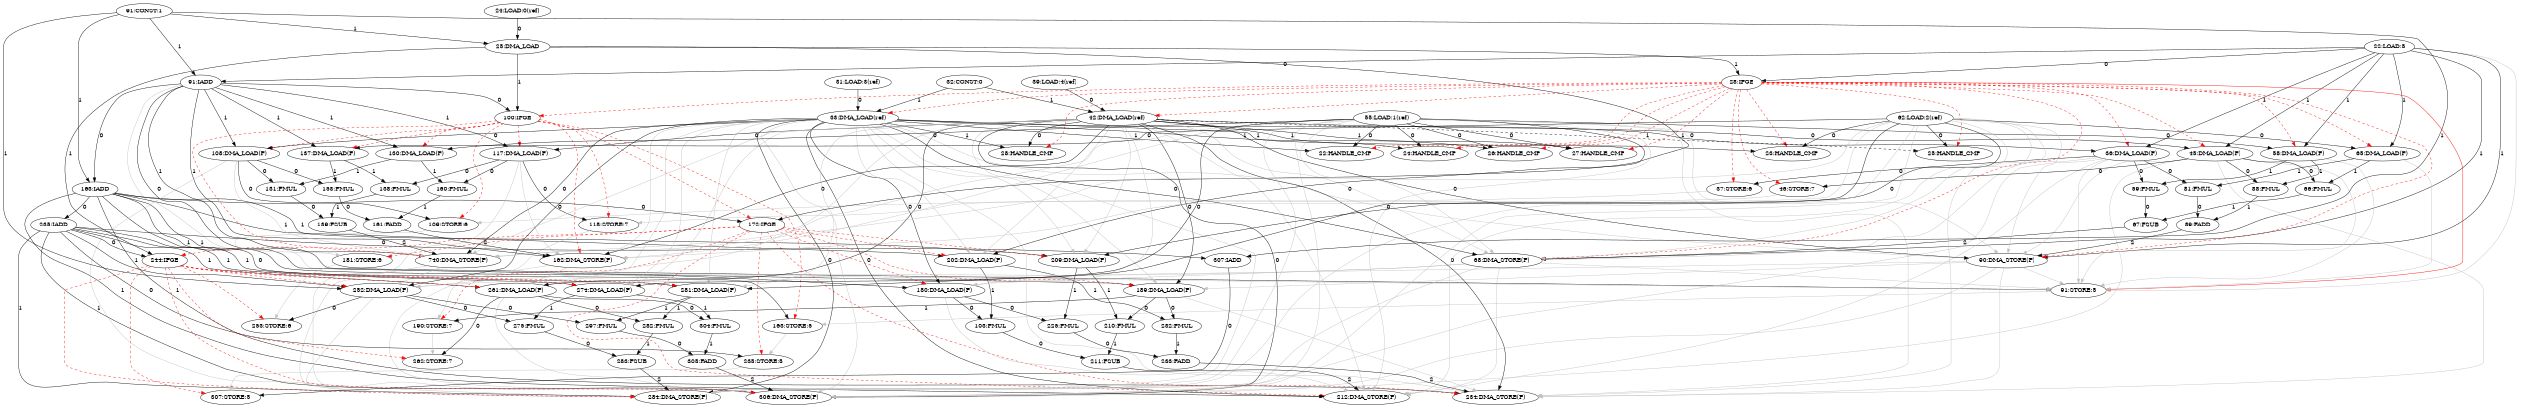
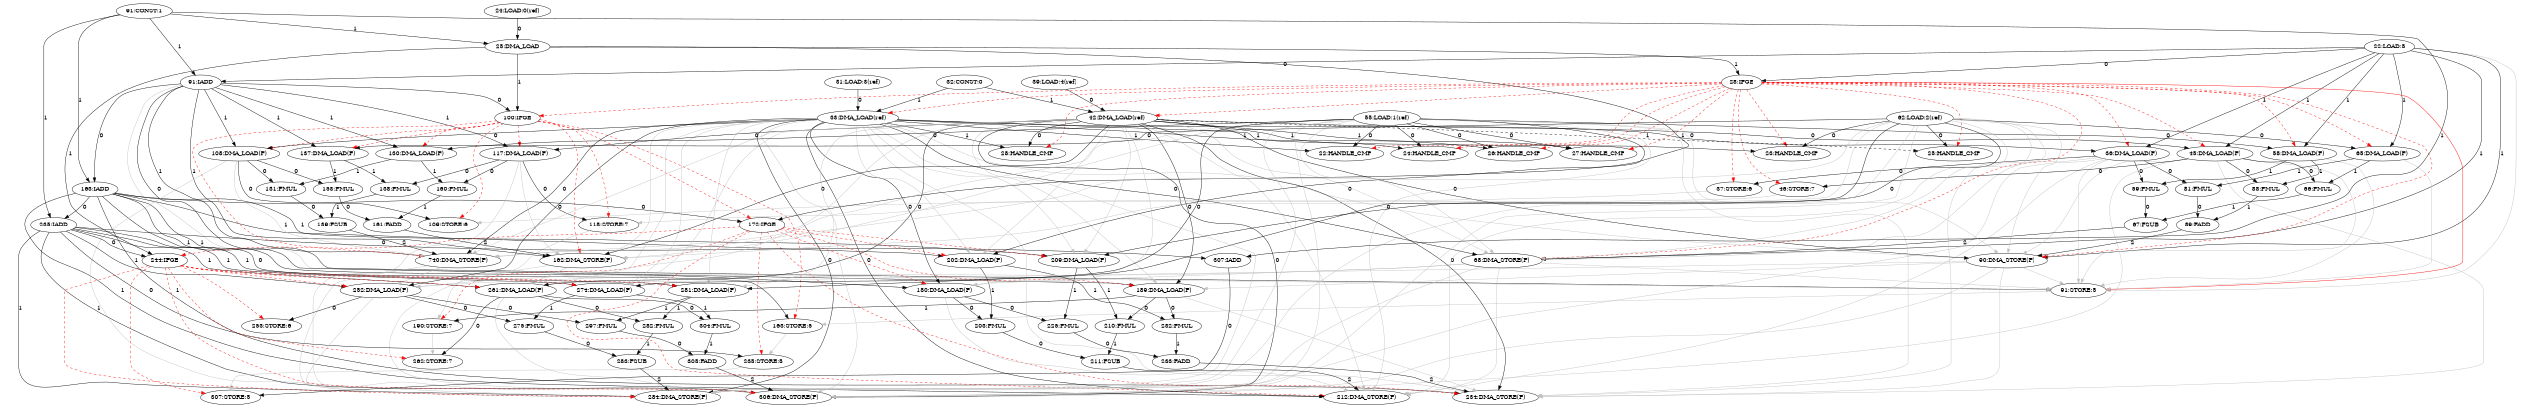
edge "91:CONST:1" -> "252:DMA_LOAD(F)": now "91:CONST:1" -> "235:IADD"
node "181:STORE:6": removed
node "103:FMUL": label "103:FMUL" -> "203:FMUL"
